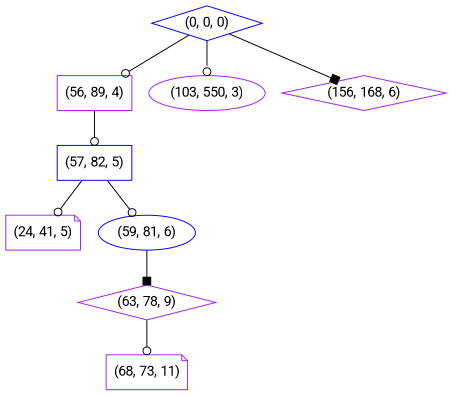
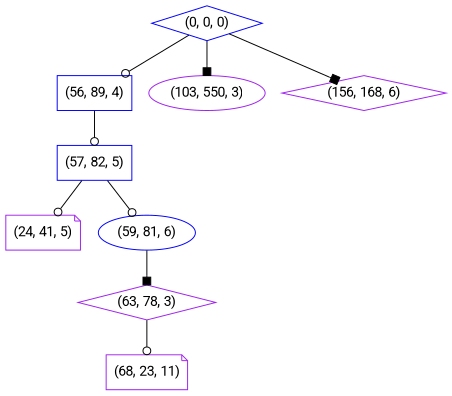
edge "(0, 0, 0)" -> "(103, 550, 3)": arrowhead odot -> box
node "(56, 89, 4)": color purple -> blue
node "(63, 78, 9)": label "(63, 78, 9)" -> "(63, 78, 3)"
node "(68, 73, 11)": label "(68, 73, 11)" -> "(68, 23, 11)"
